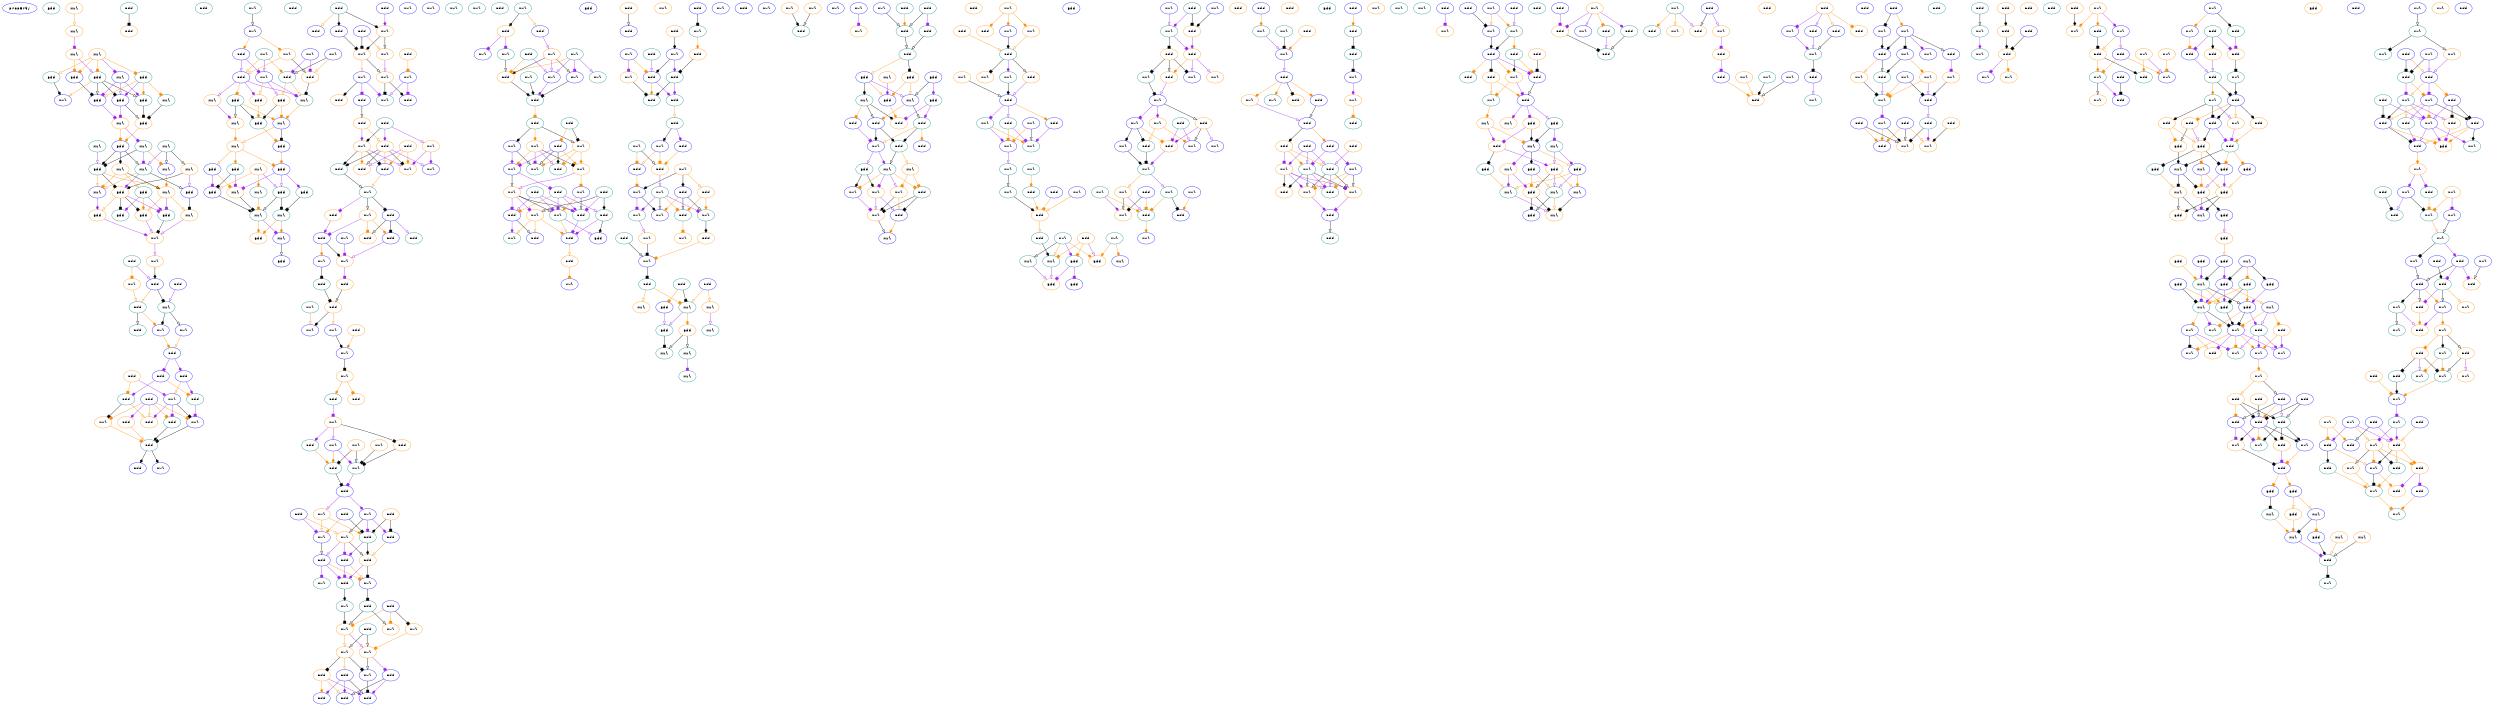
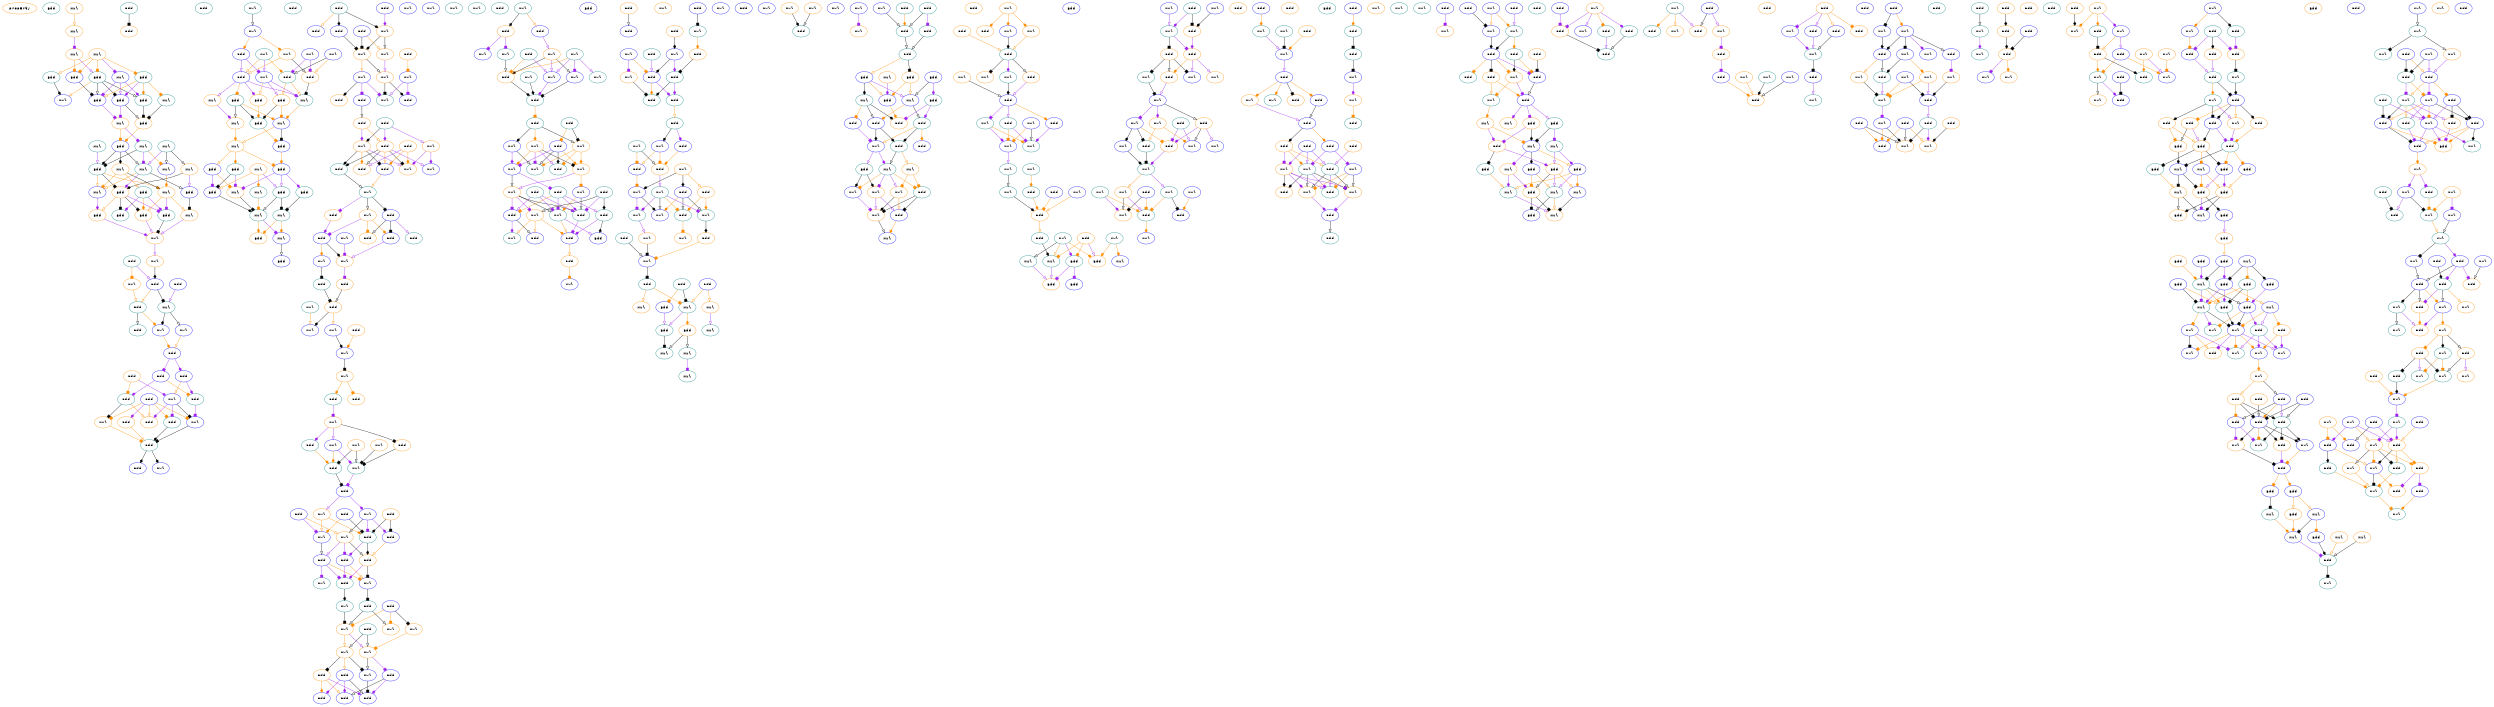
node "property": color blue -> darkorange
